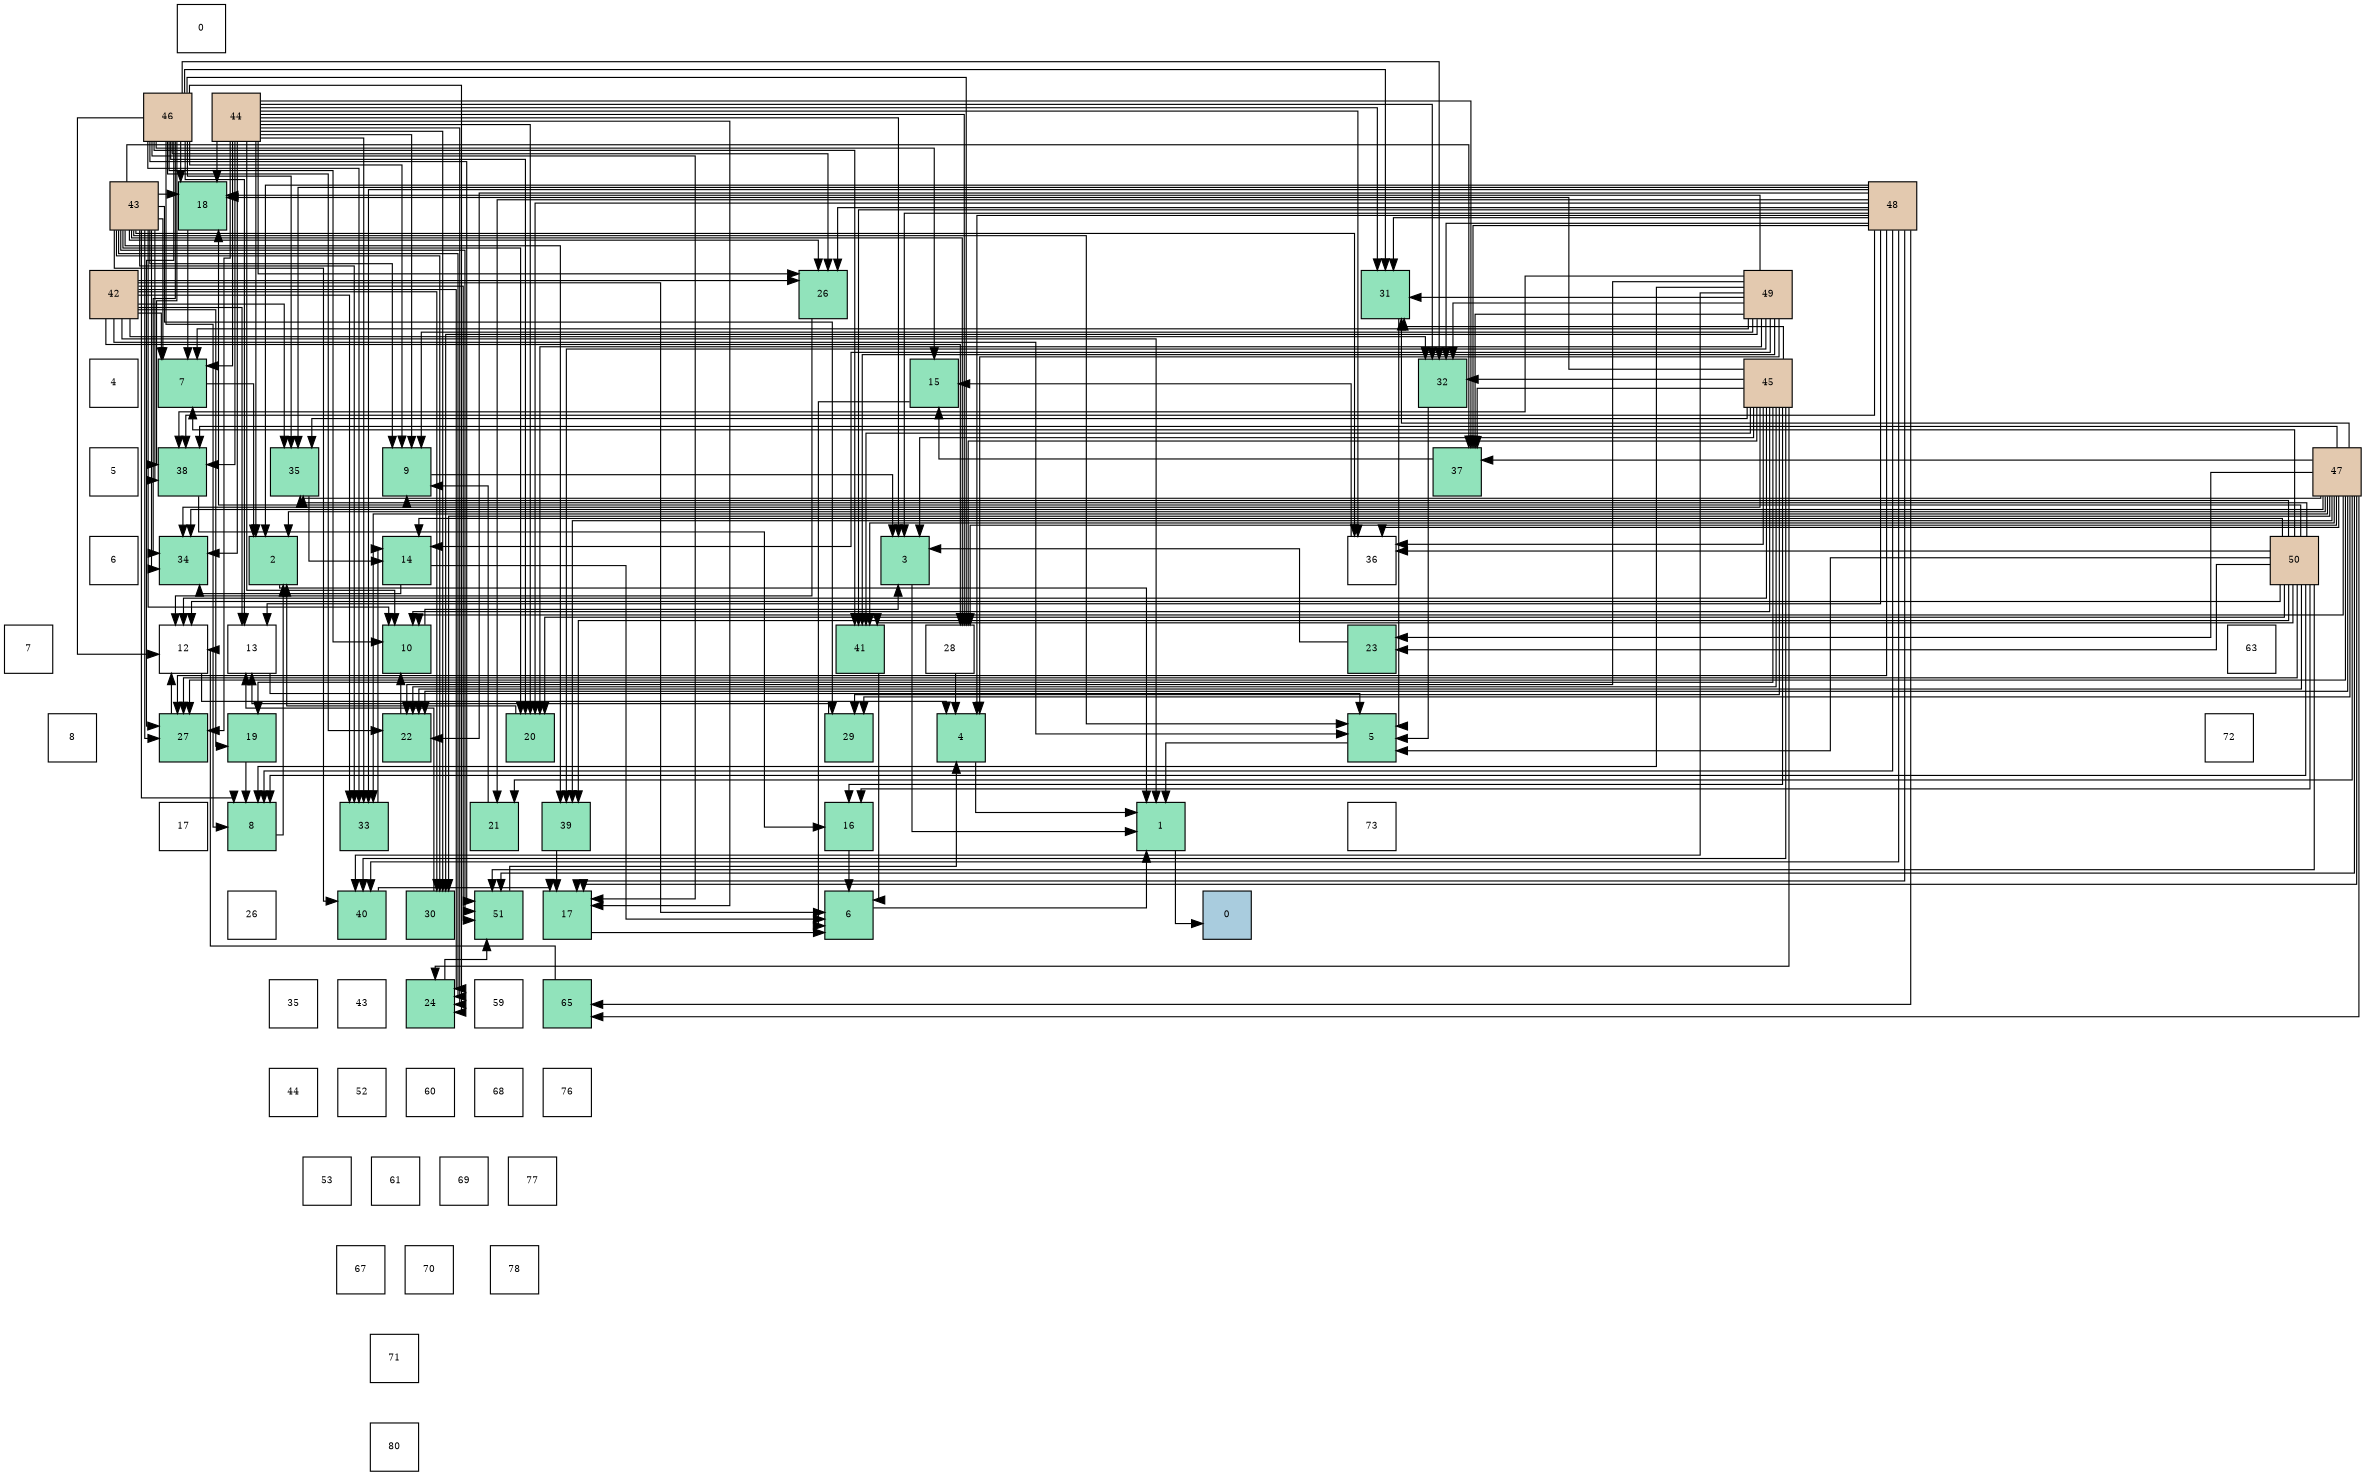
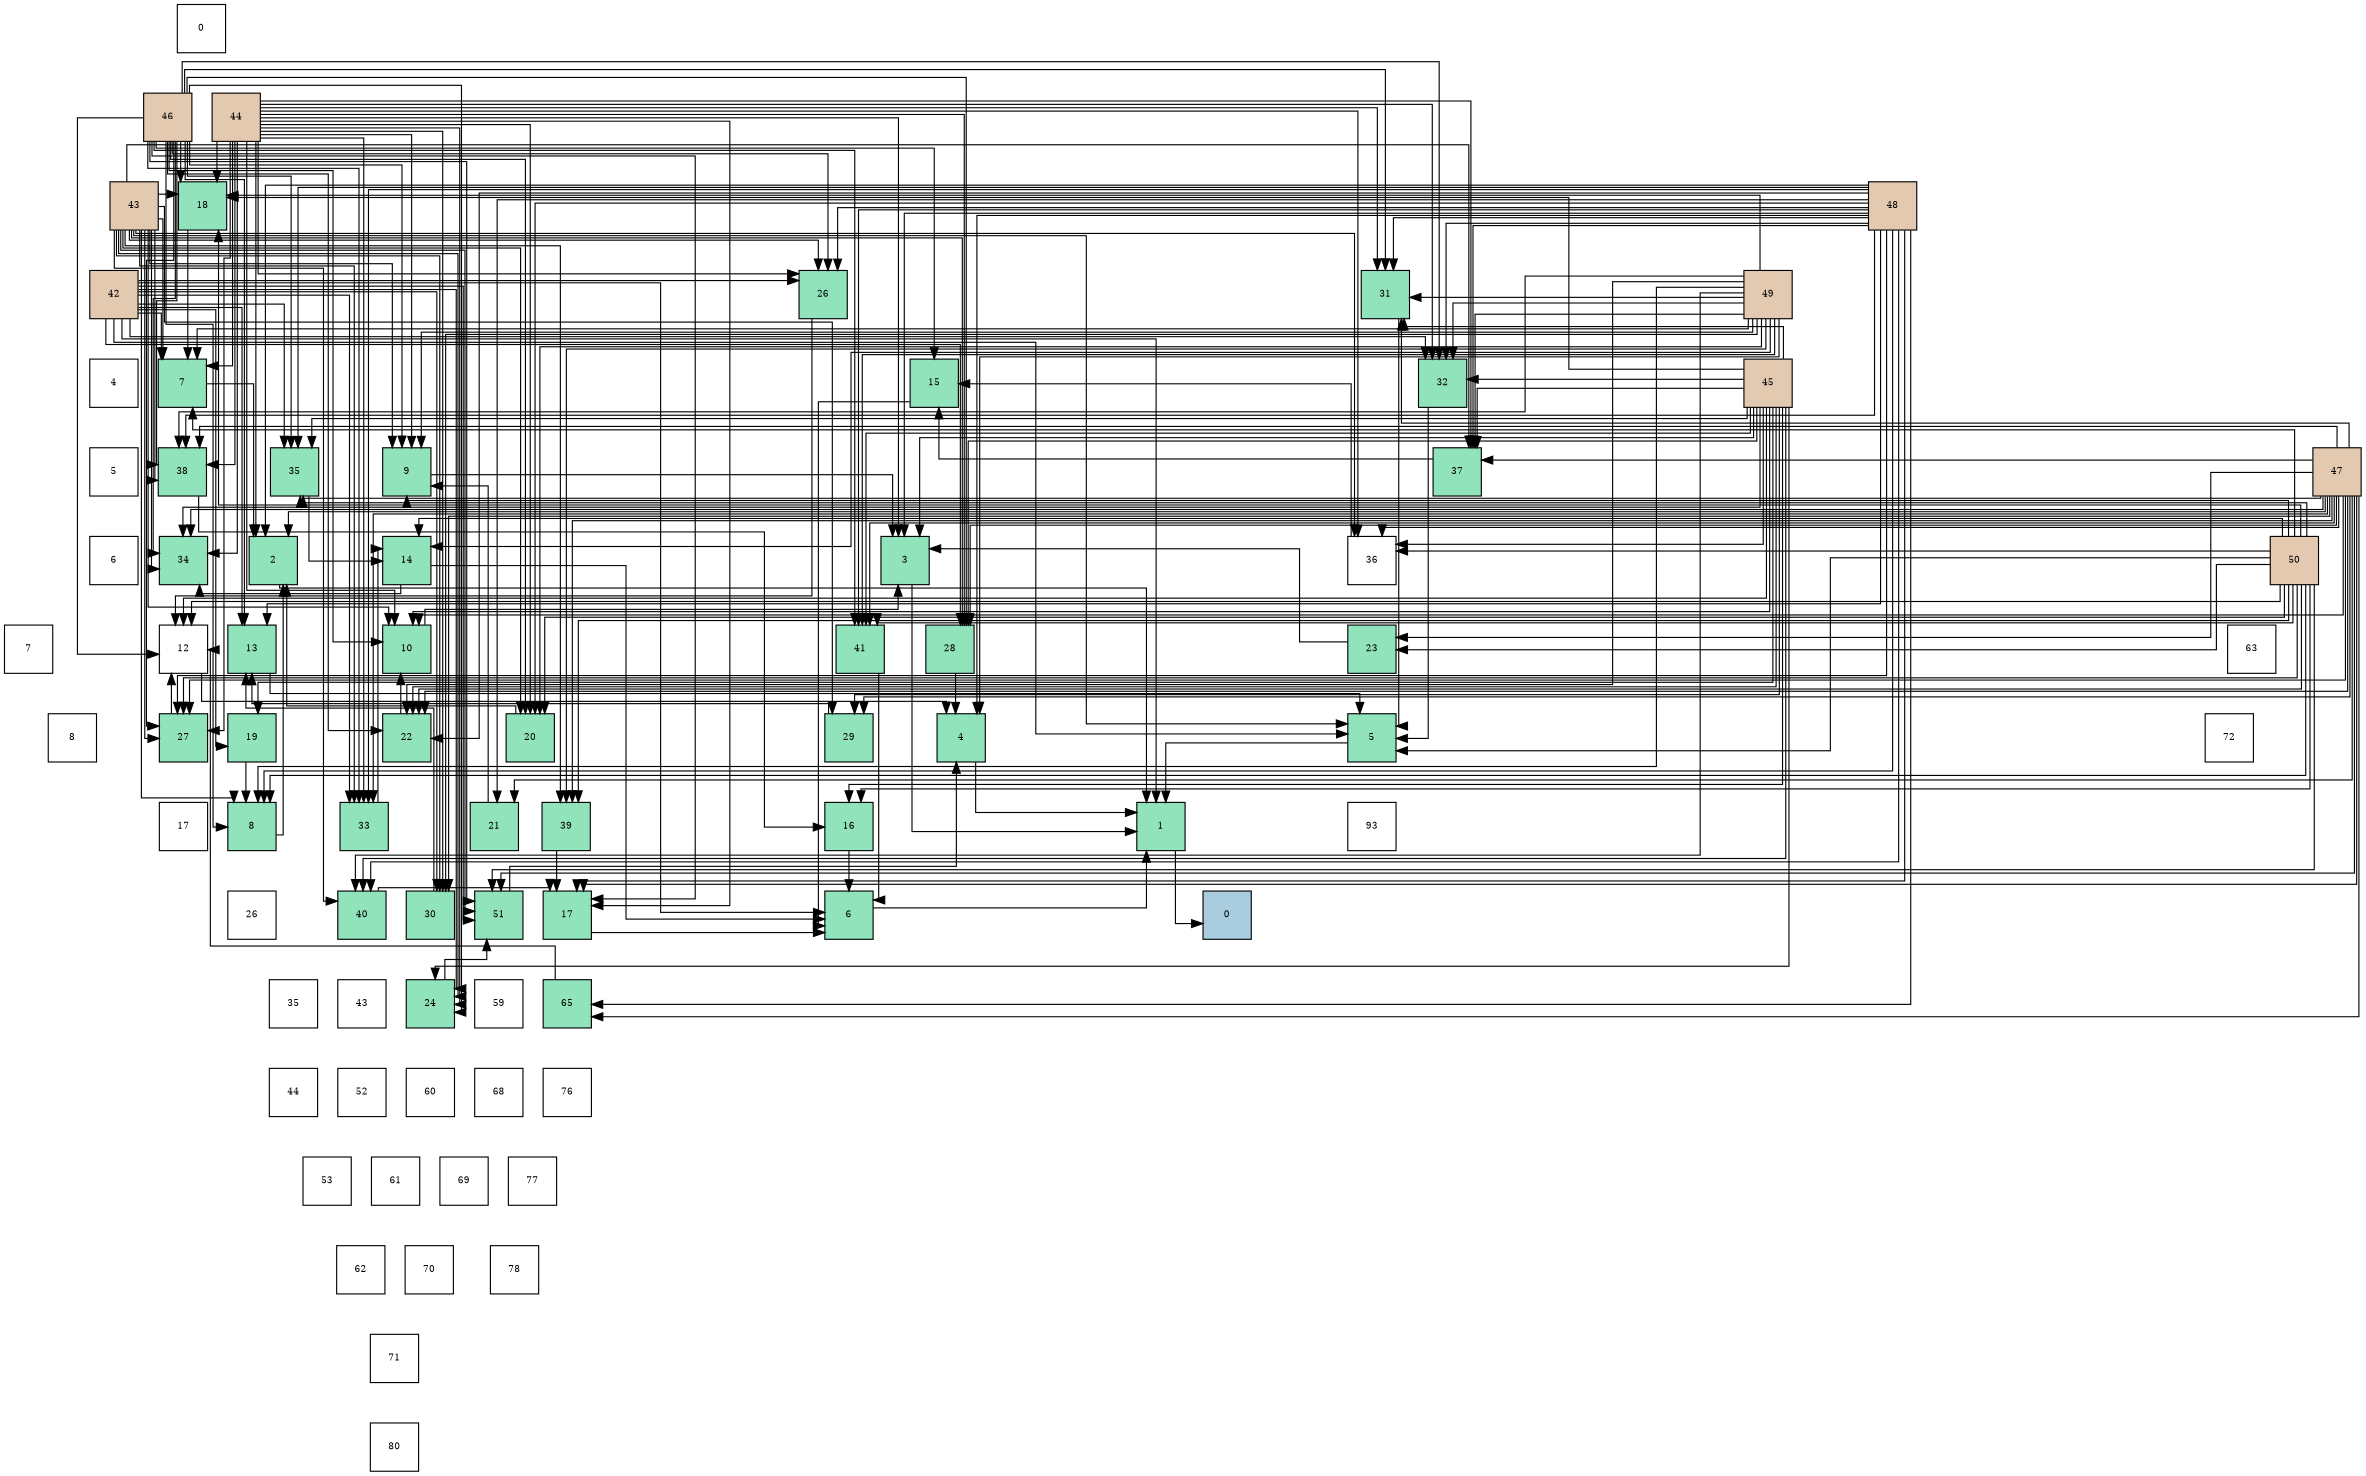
node "13": fillcolor #ffffff -> #91e3bb
node "28": fillcolor #ffffff -> #91e3bb
node "73": label "73" -> "93"
node "67": label "67" -> "62"
